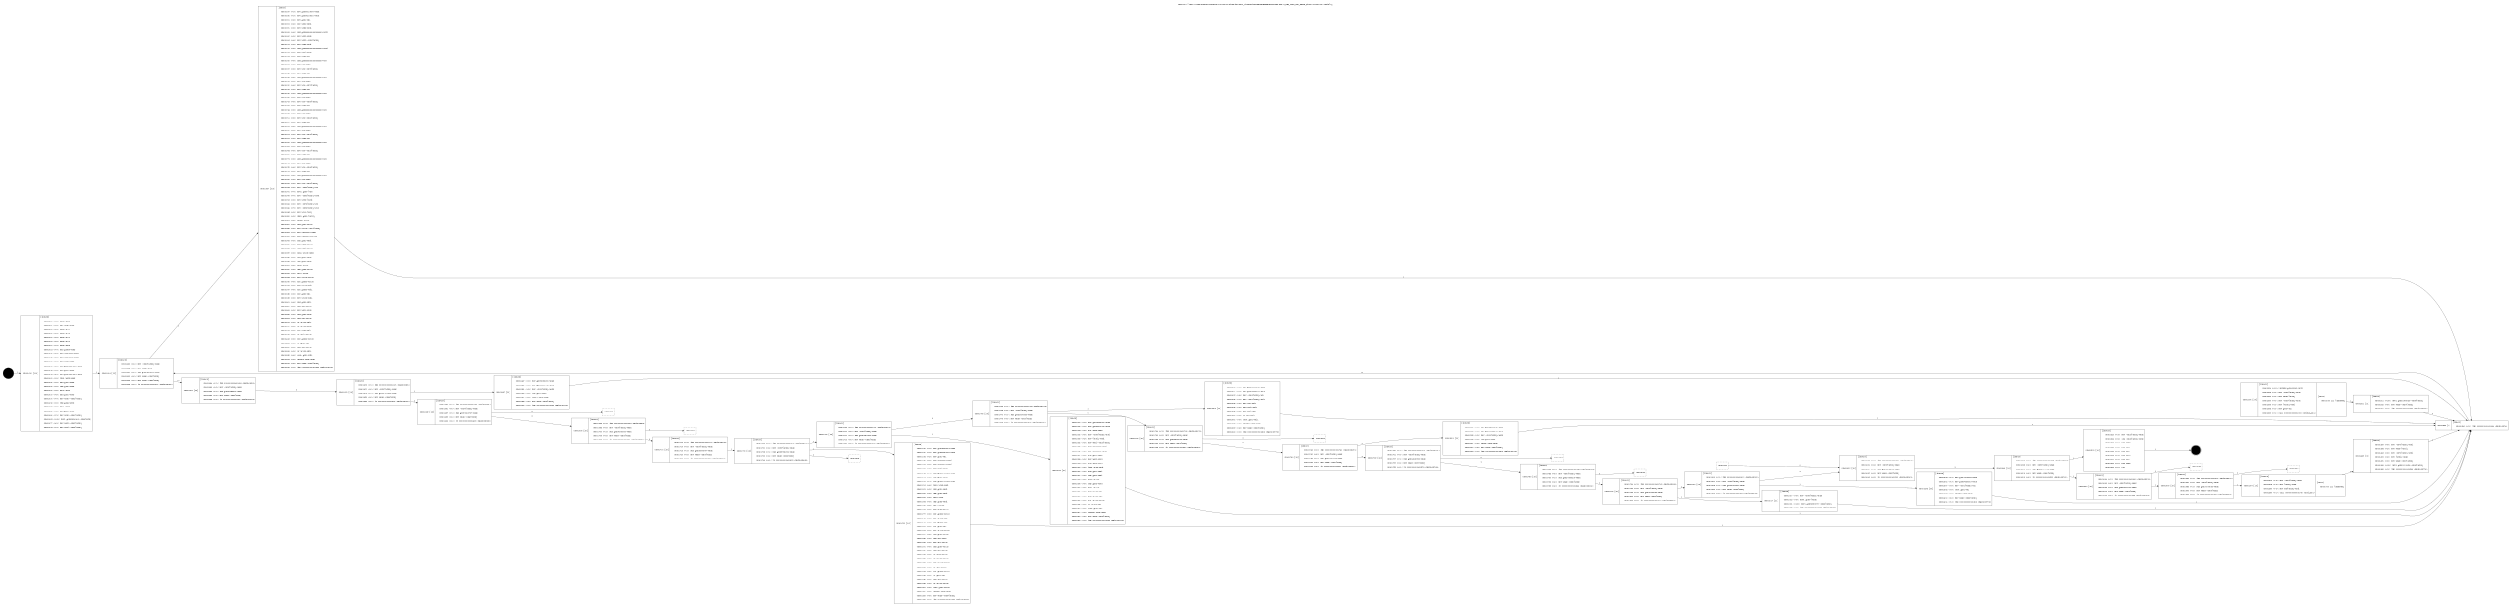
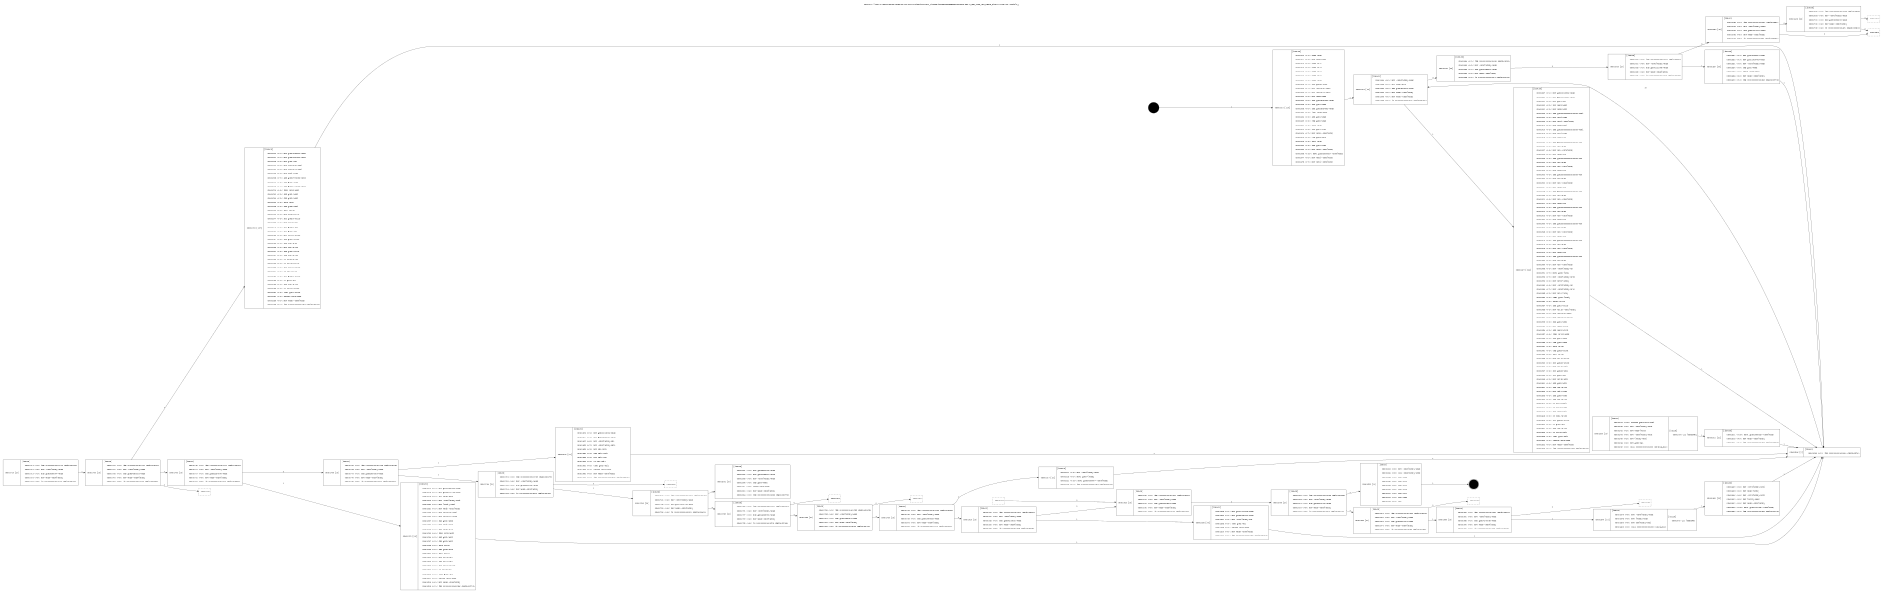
edge "0x401b01 [30]" -> "0x401d8f [5]": removed, label "1"
edge "0x4016f8 [28]" -> "0x401714 [28]": now "0x4016f8 [28]" -> "0x401ae3"
